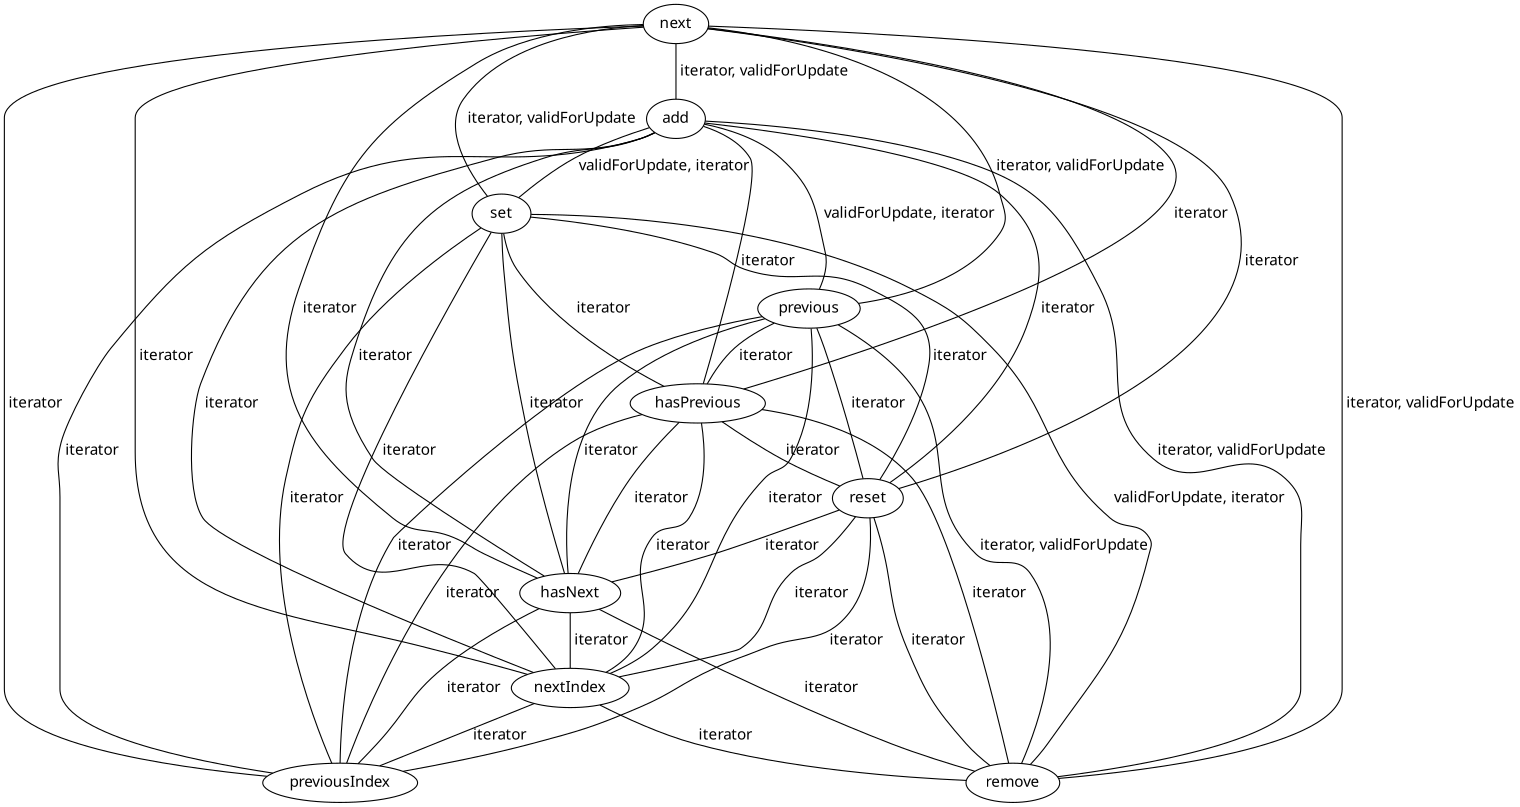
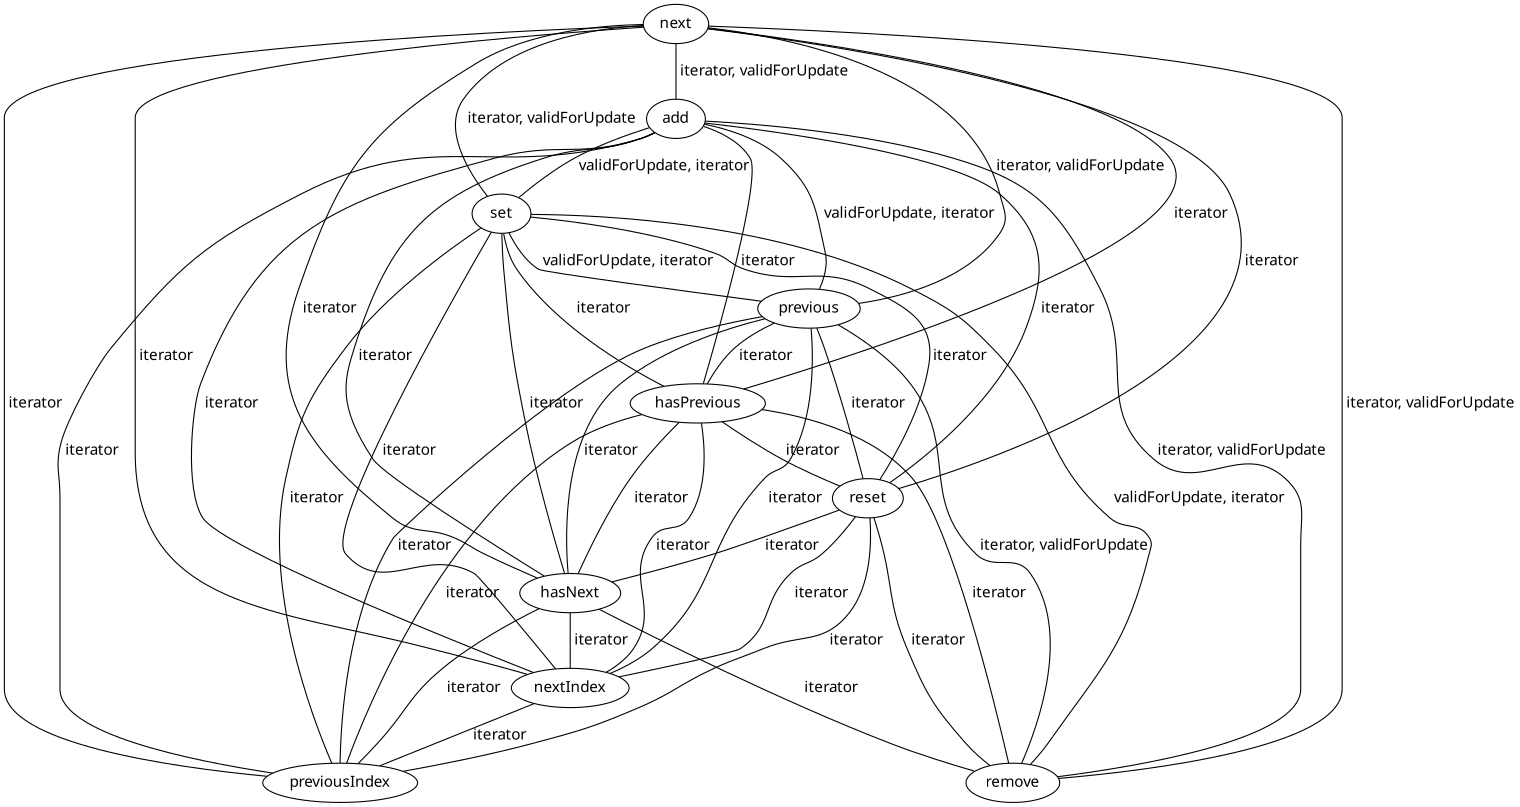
edge "set" -- "previous": added, label "validForUpdate, iterator"
edge "nextIndex" -- "remove": removed, label "iterator"
